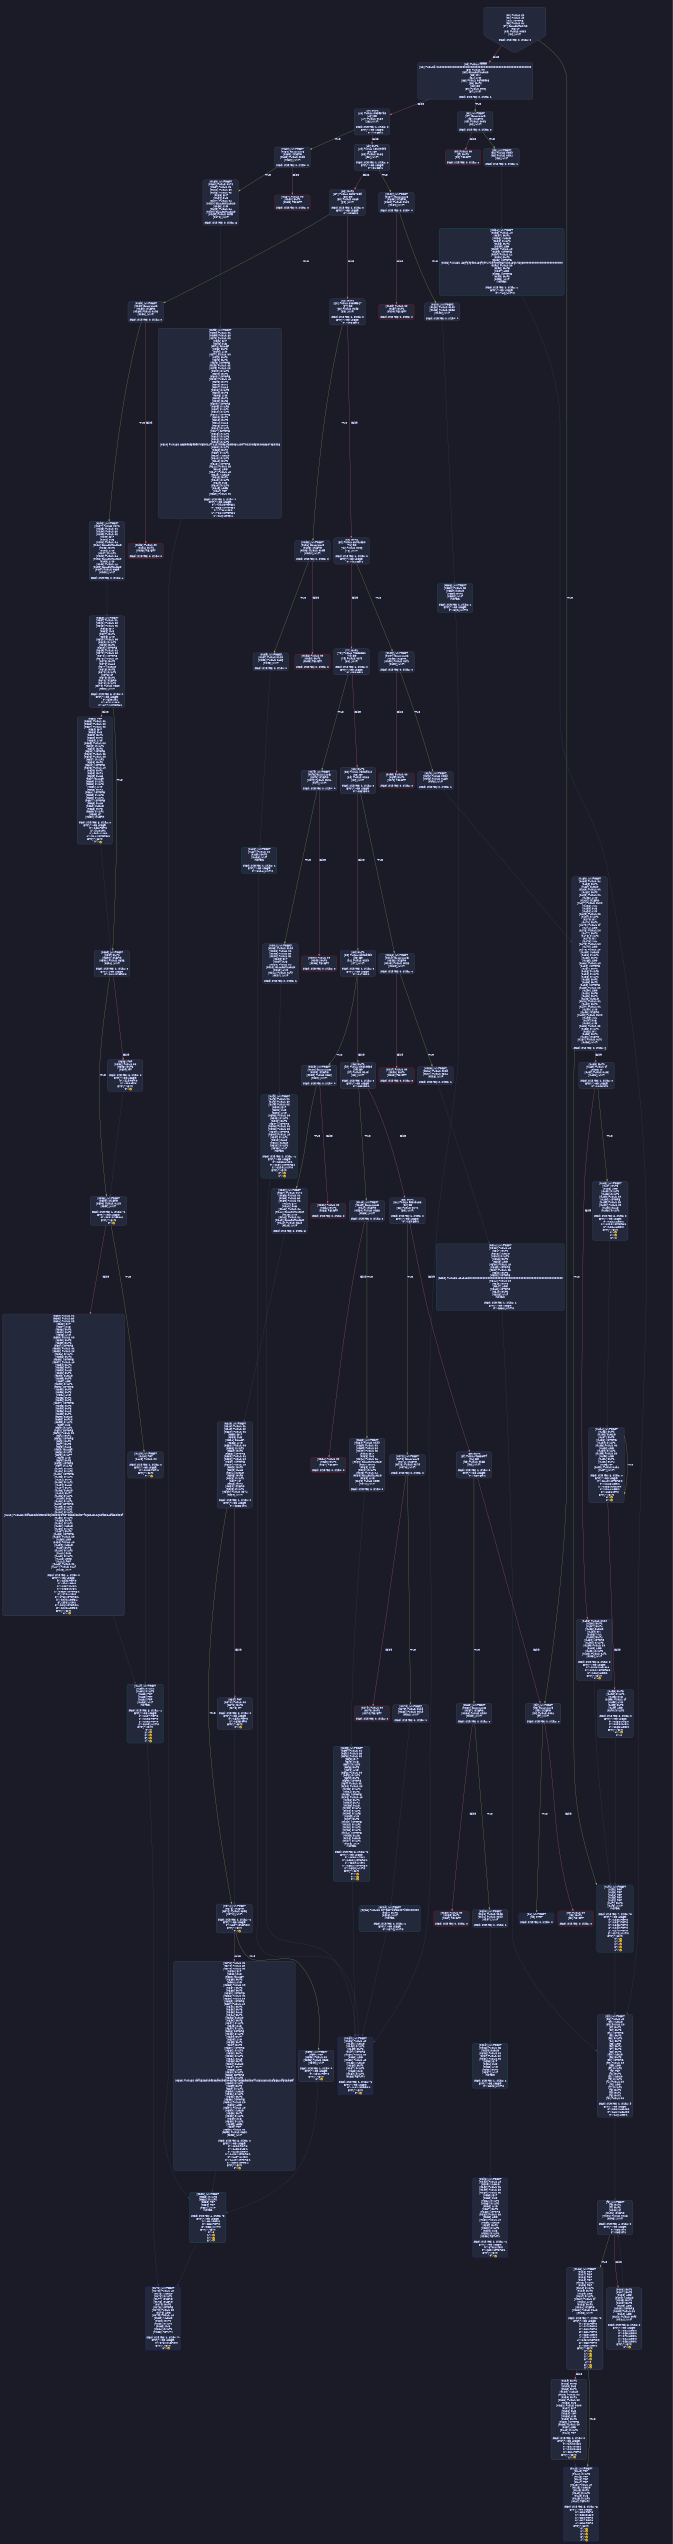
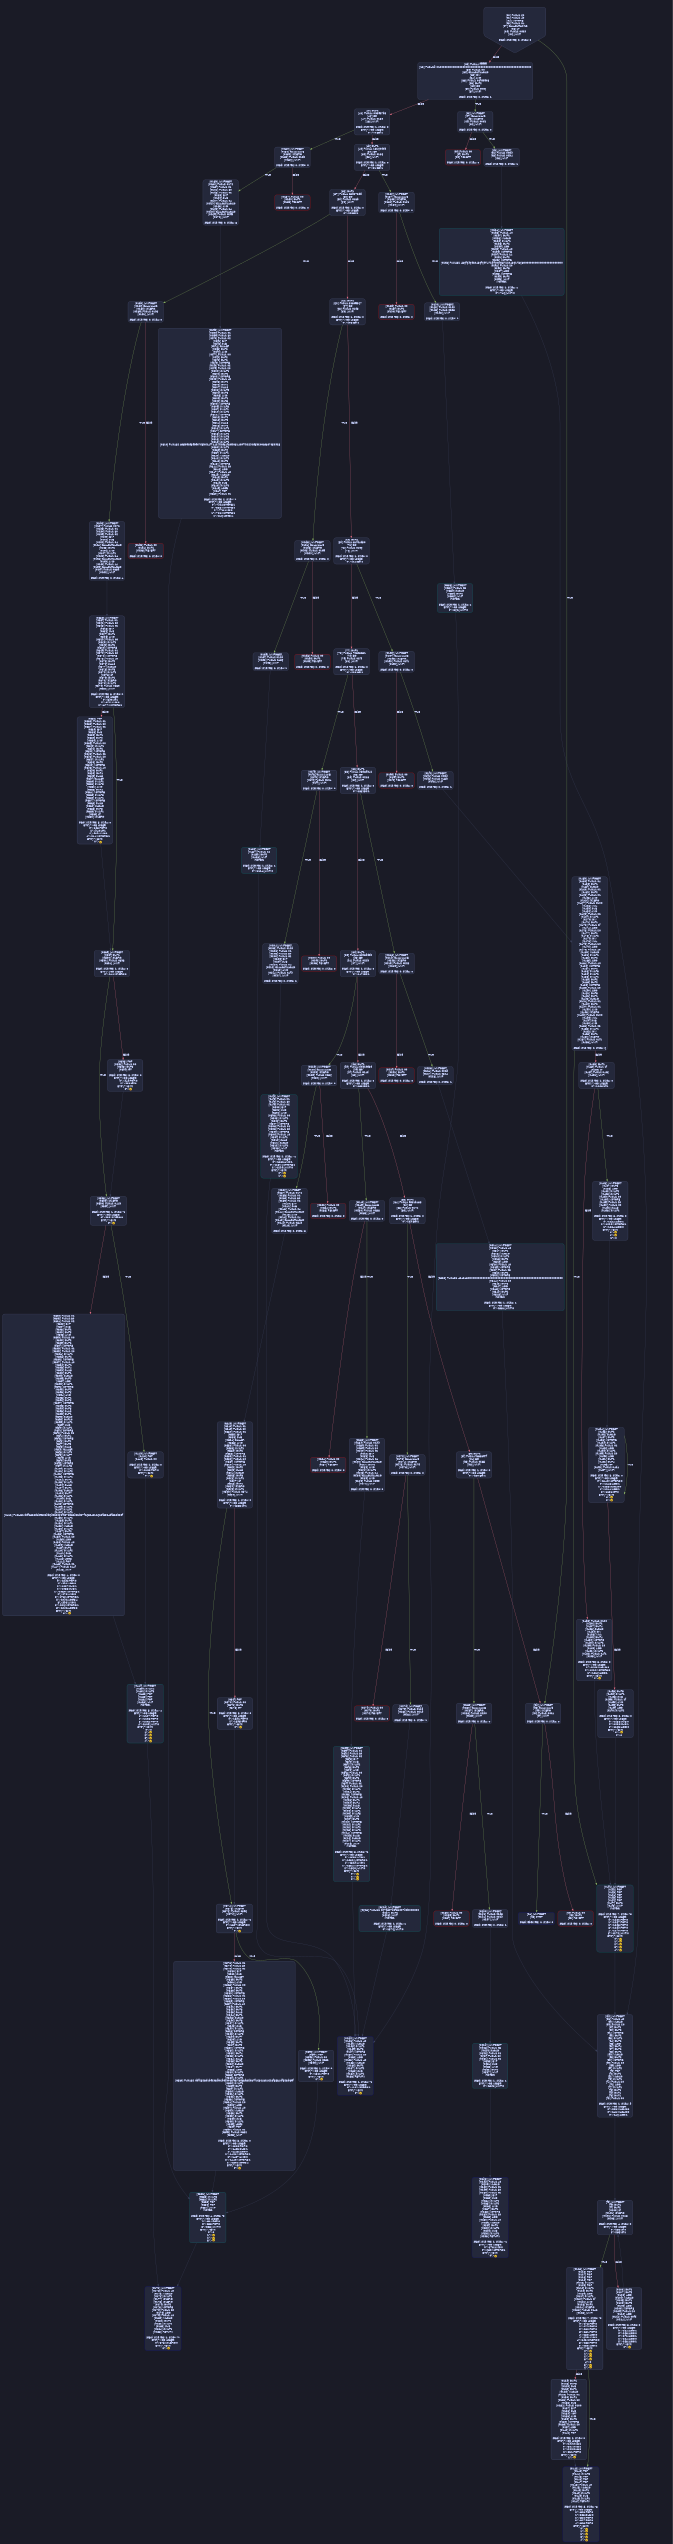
node "[c4] JUMPDEST [c5] STOP Stack size req: 0, sizeΔ: 0": label "[c4] JUMPDEST [c5] STOP Stack size req: 0, sizeΔ: 0" -> "[c4] JUMPDEST [c5] STOP Stack ebec req: 0, sizeΔ: 0"
